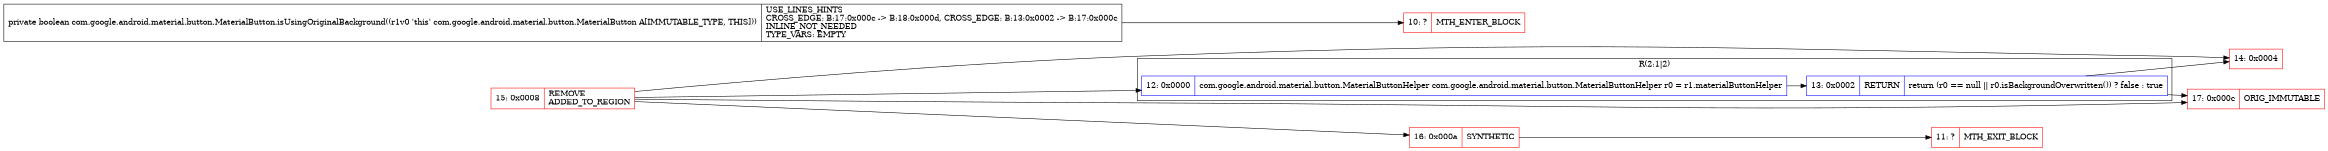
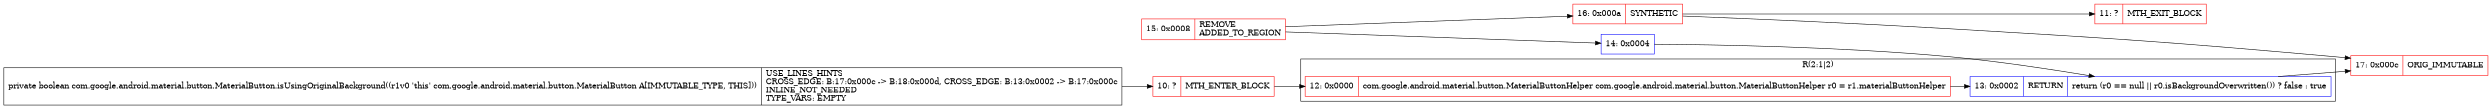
node "14: 0x0004": color red -> blue
edge "13: 0x0002" -> "14: 0x0004": reversed
node "12: 0x0000": color blue -> red
edge "15: 0x0008" -> "12: 0x0000": now "10: ?" -> "12: 0x0000"
edge "15: 0x0008" -> "17: 0x000c": now "16: 0x000a" -> "17: 0x000c"
